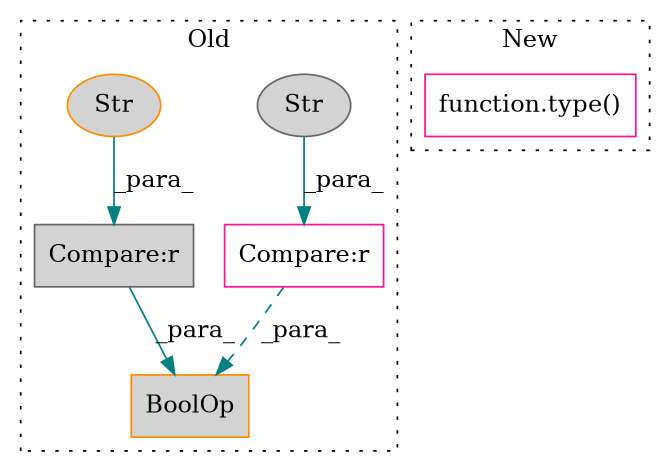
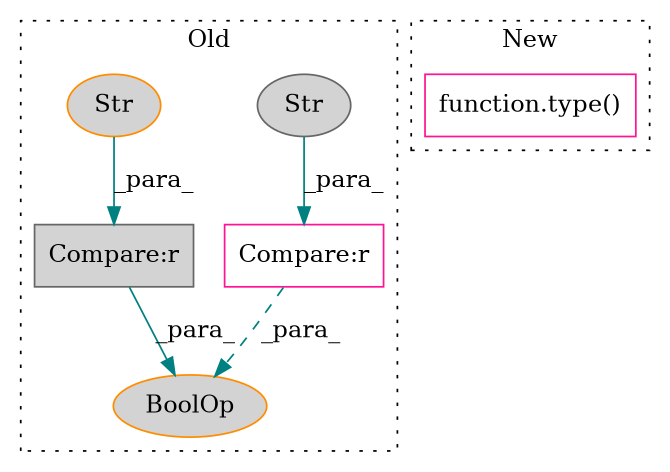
node "BoolOp": shape box -> ellipse
